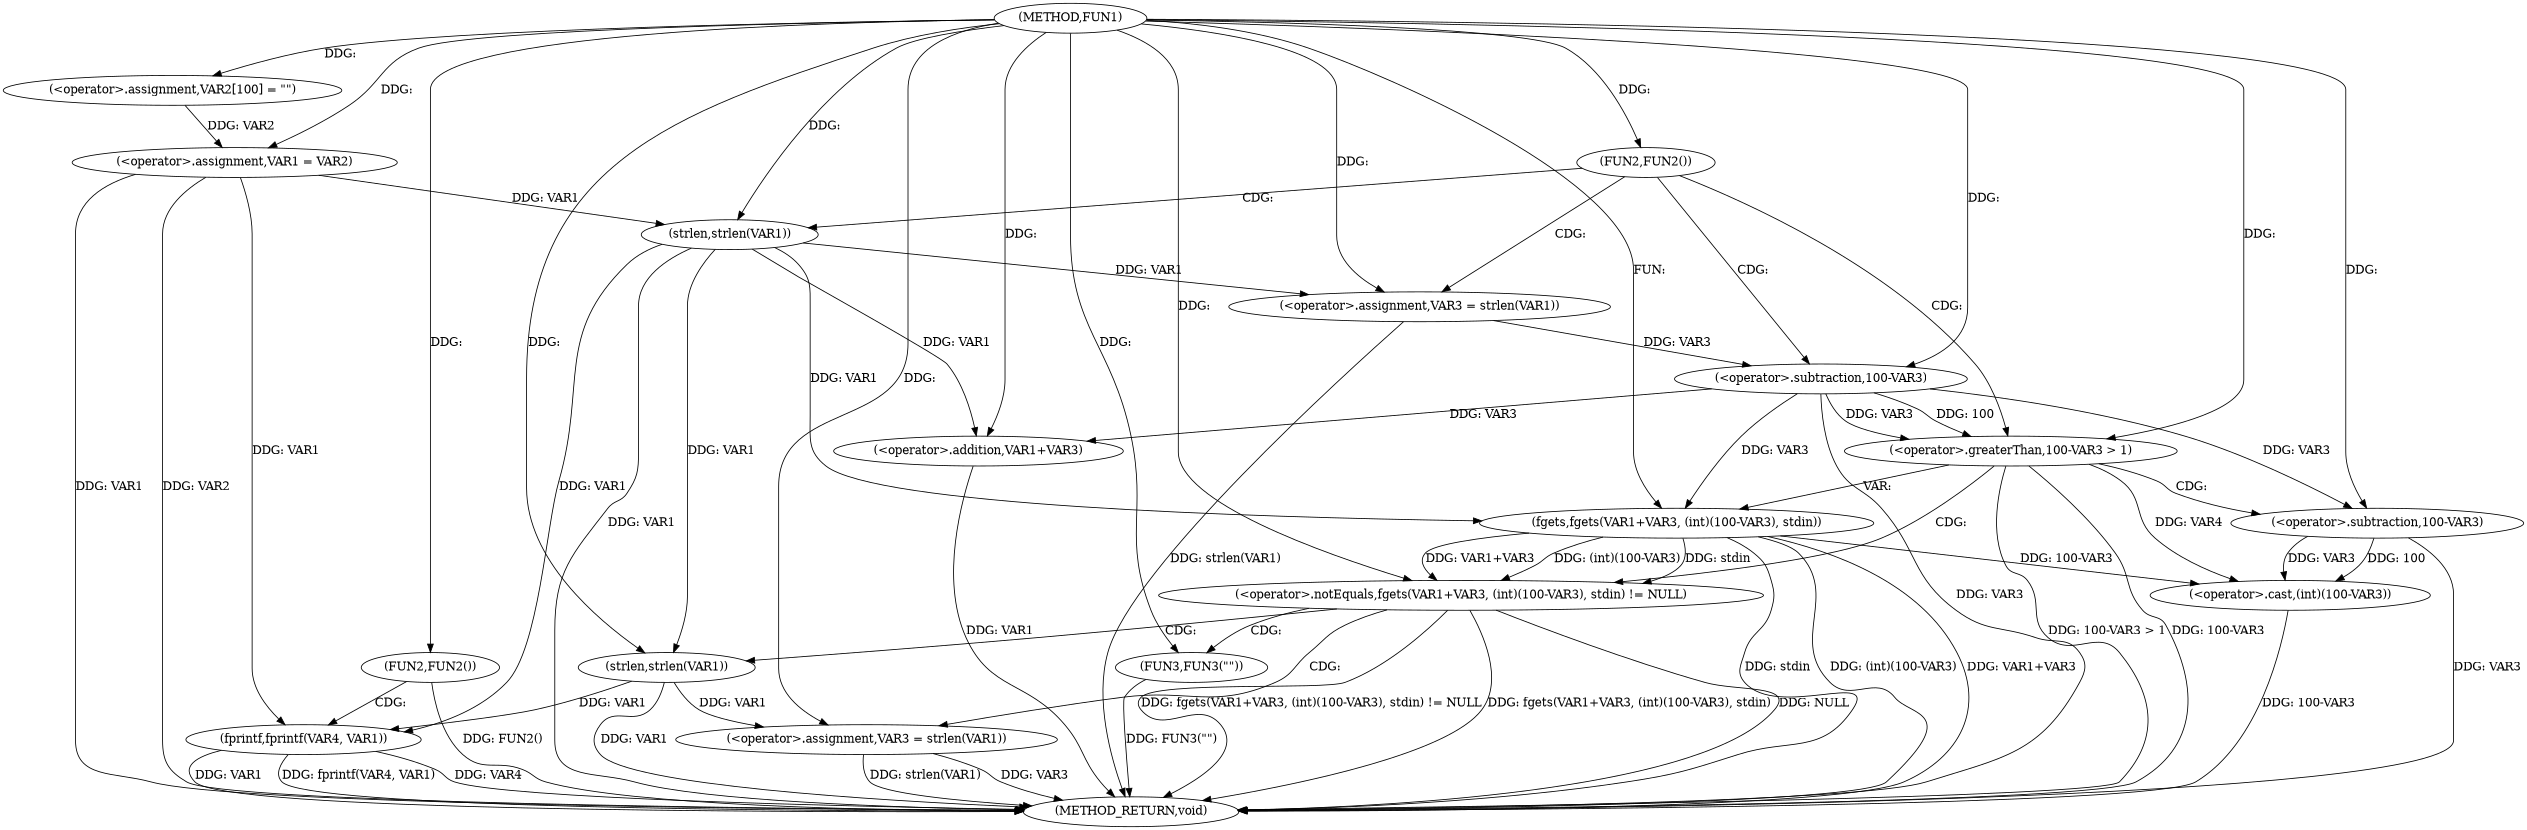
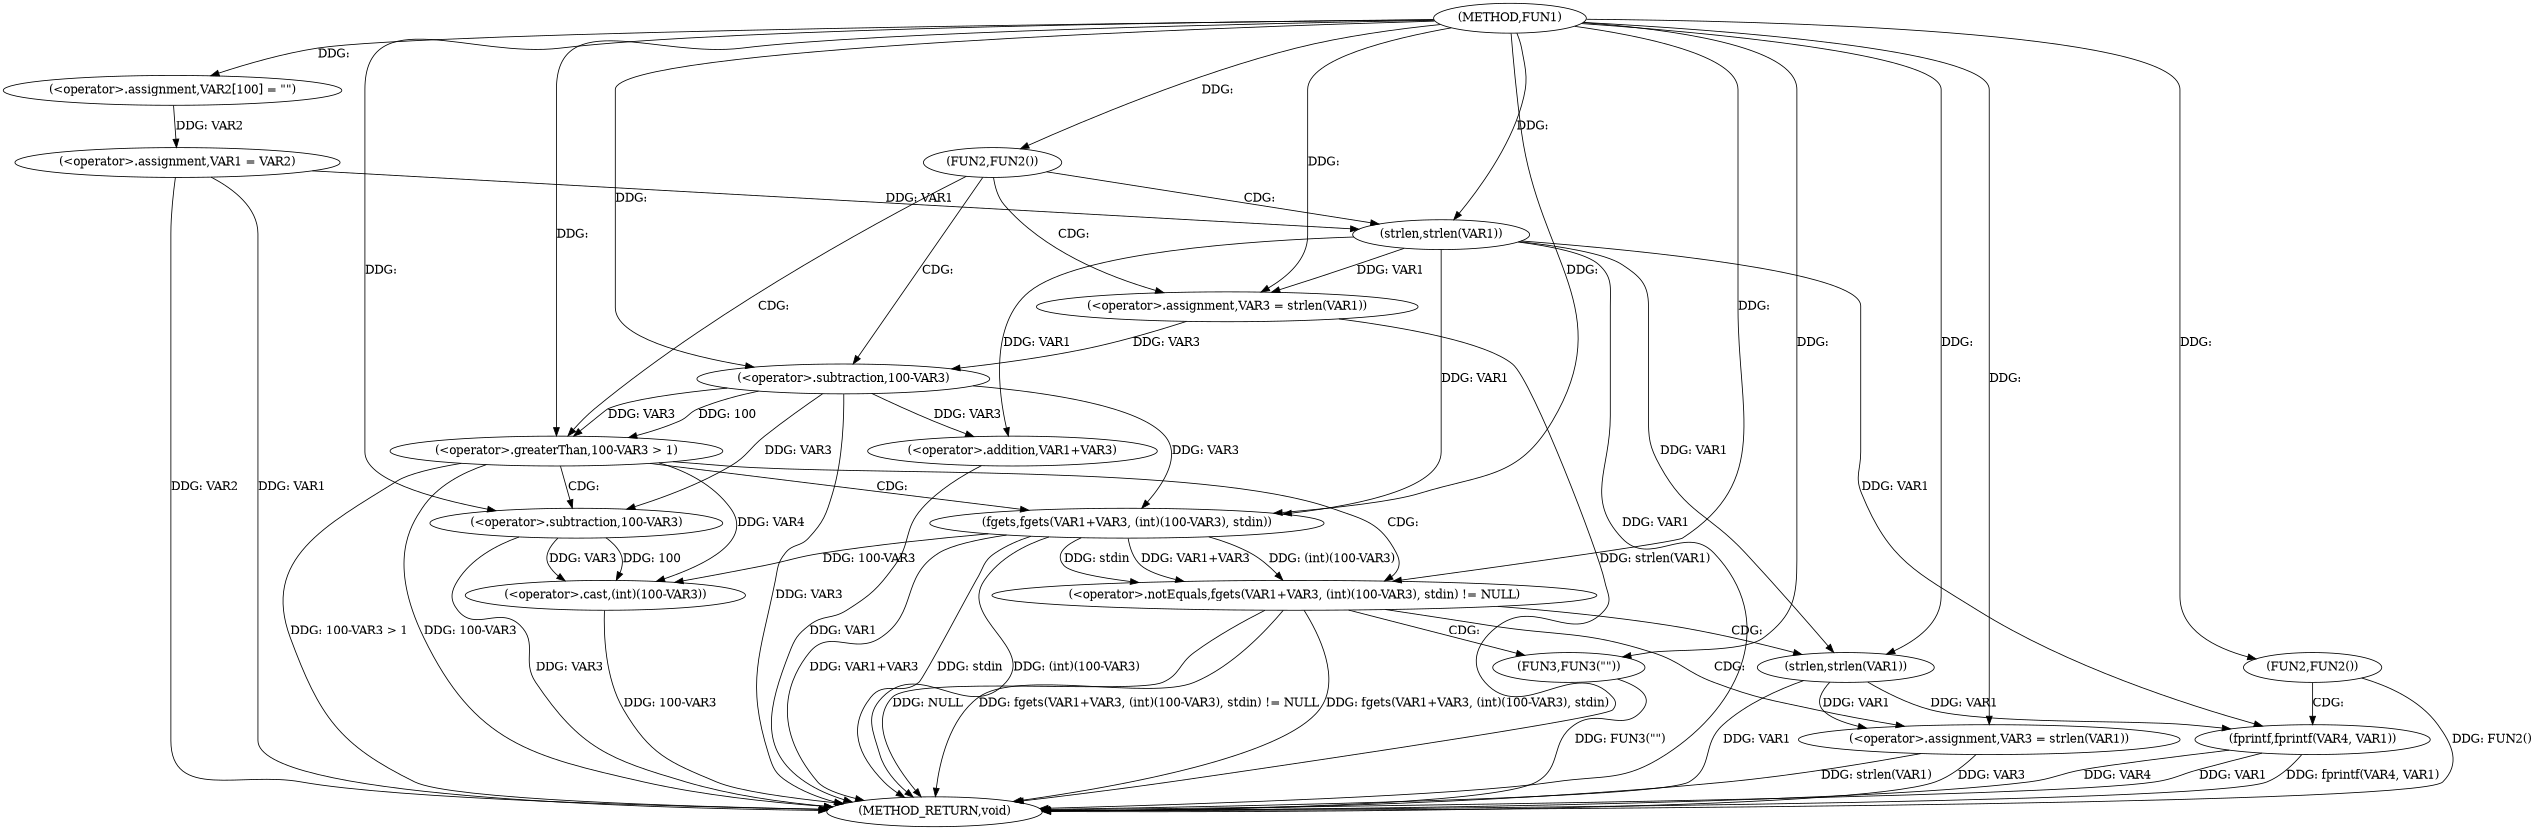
edge "(METHOD,FUN1)" -> "(<operator>.assignment,VAR1 = VAR2)": removed, label "DDG:"
edge "(METHOD,FUN1)" -> "(<operator>.addition,VAR1+VAR3)": removed, label "DDG:"
edge "(METHOD,FUN1)" -> "(fgets,fgets(VAR1+VAR3, (int)(100-VAR3), stdin))": label "FUN: " -> "DDG: "
edge "(<operator>.assignment,VAR1 = VAR2)" -> "(fprintf,fprintf(VAR4, VAR1))": removed, label "DDG: VAR1"
edge "(<operator>.greaterThan,100-VAR3 > 1)" -> "(fgets,fgets(VAR1+VAR3, (int)(100-VAR3), stdin))": label "VAR: " -> "CDG: "
